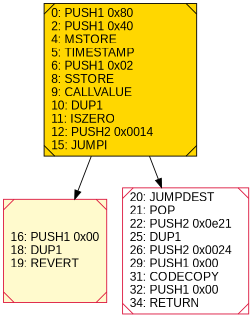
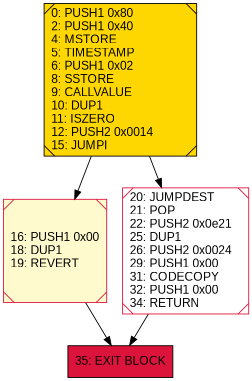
node "35: EXIT BLOCK": added
